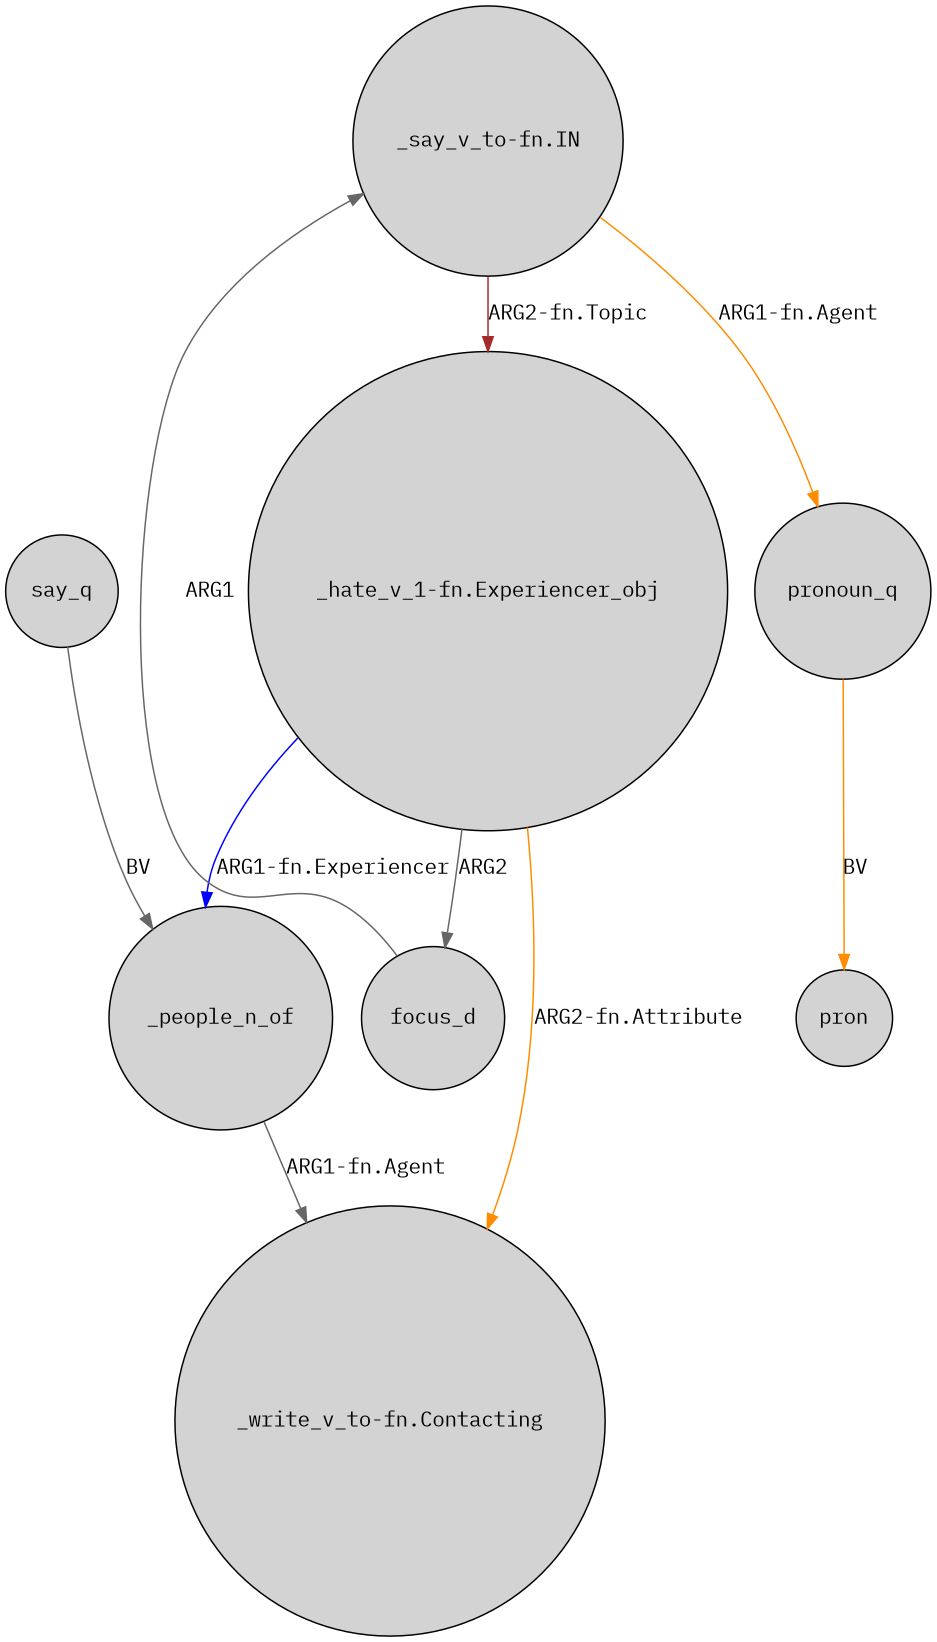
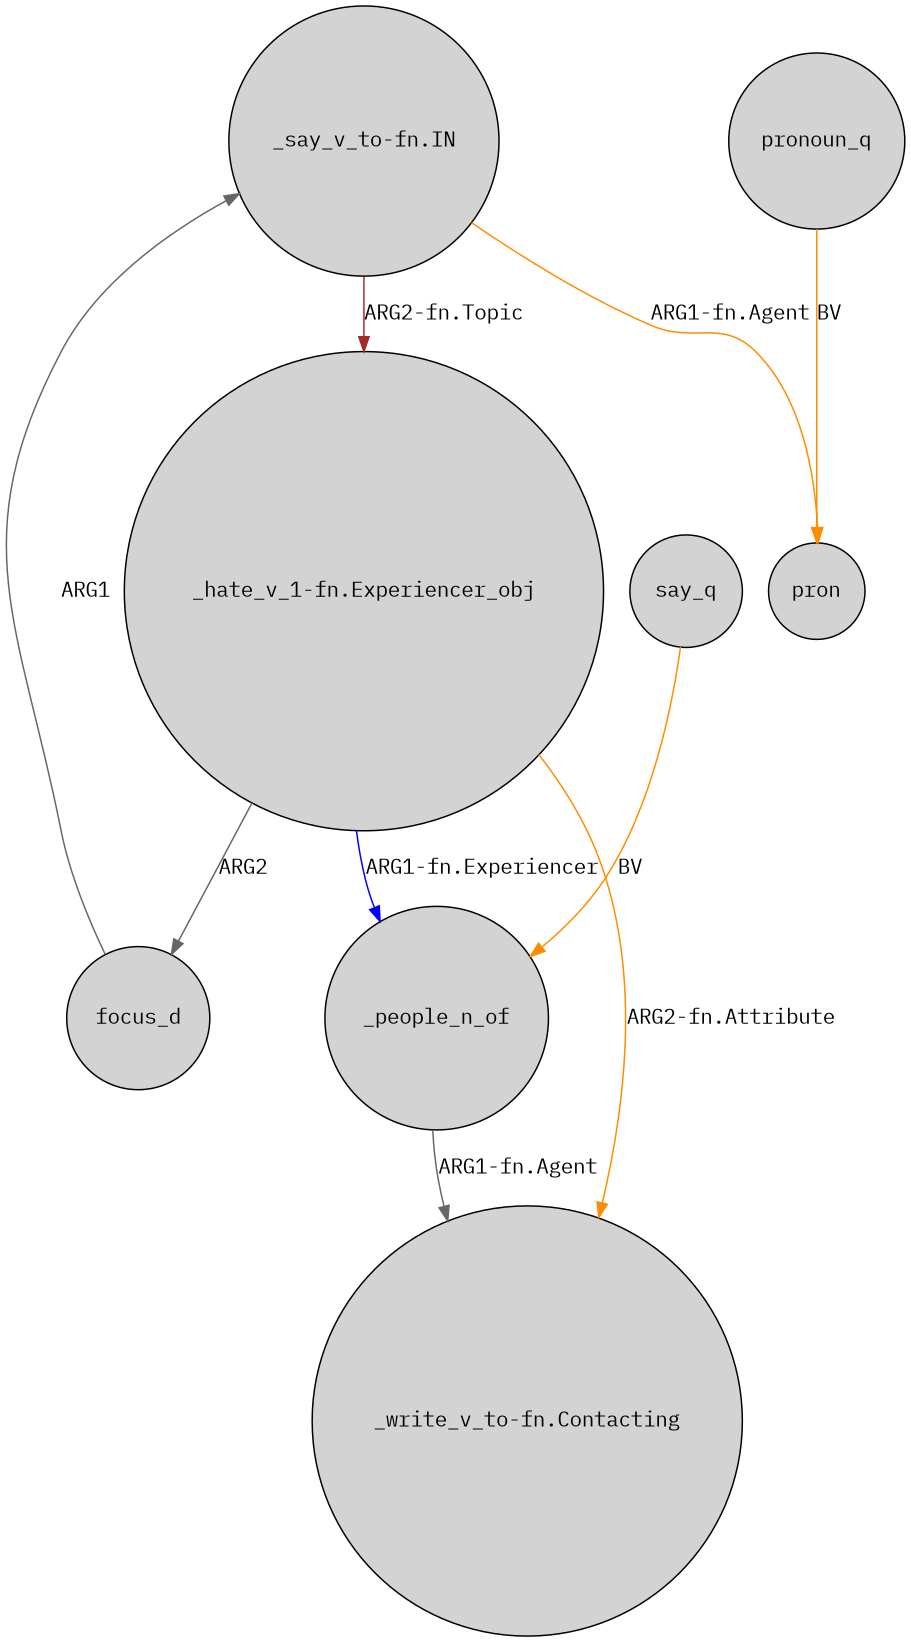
edge "_say_v_to-fn.IN" -> "pronoun_q": now "_say_v_to-fn.IN" -> "pron"
edge "say_q" -> "_people_n_of": color gray40 -> darkorange
